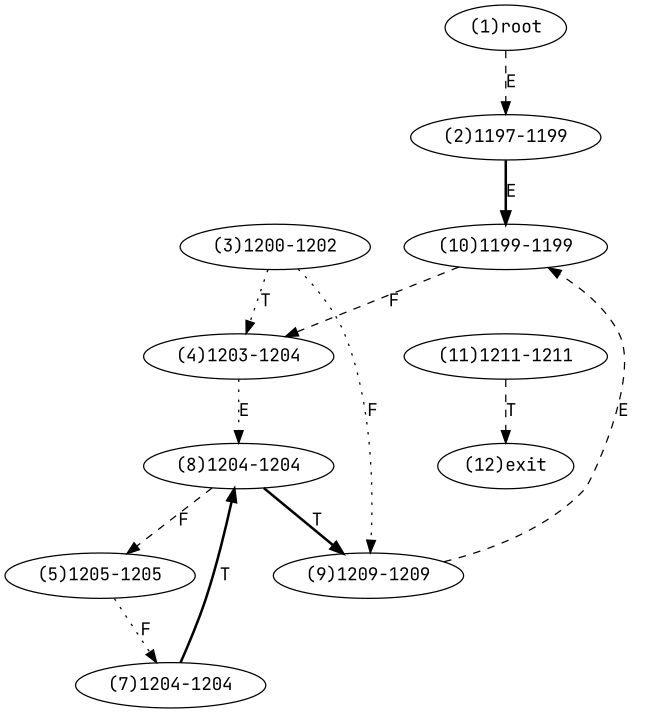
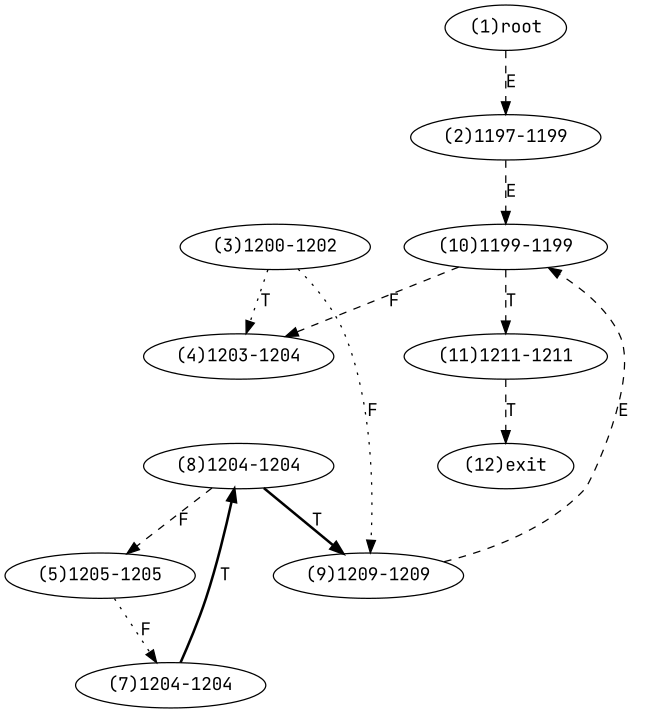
edge "(2)1197-1199" -> "(10)1199-1199": style bold -> dashed
edge "(10)1199-1199" -> "(11)1211-1211": added, label "T"
edge "(4)1203-1204" -> "(8)1204-1204": removed, label "E"
